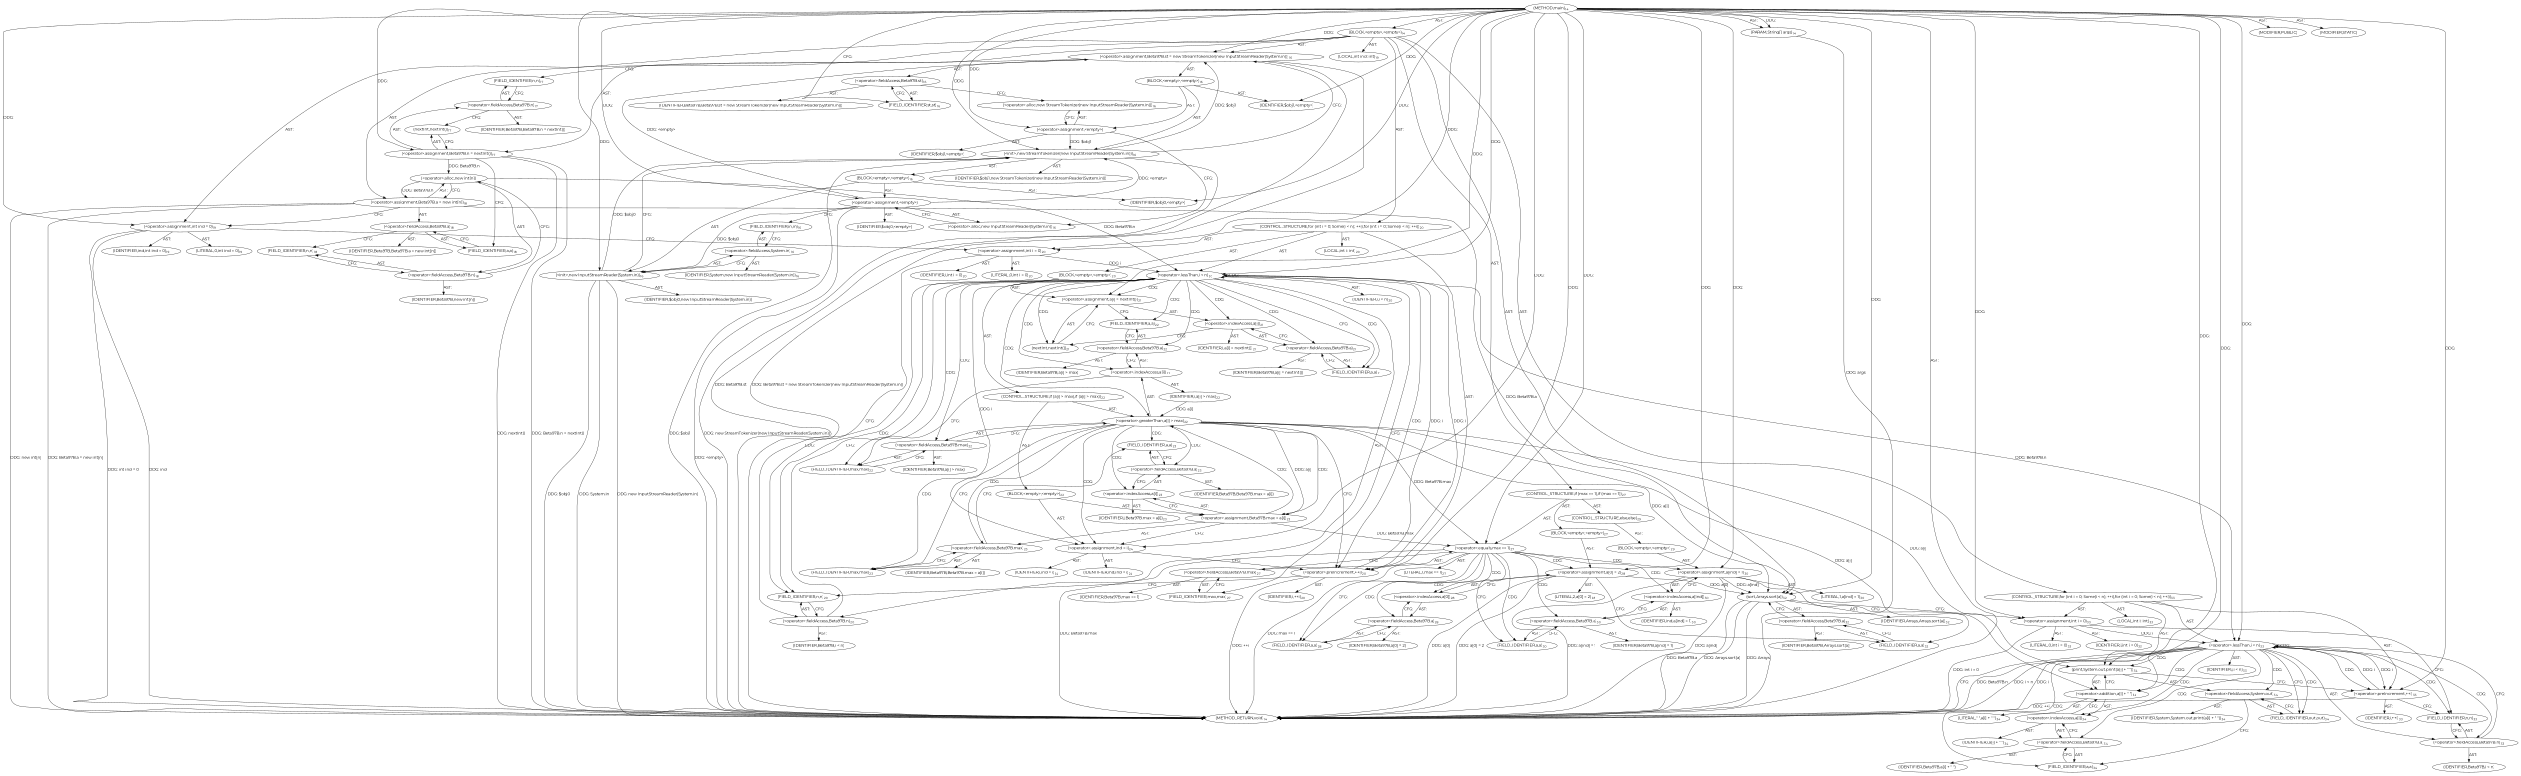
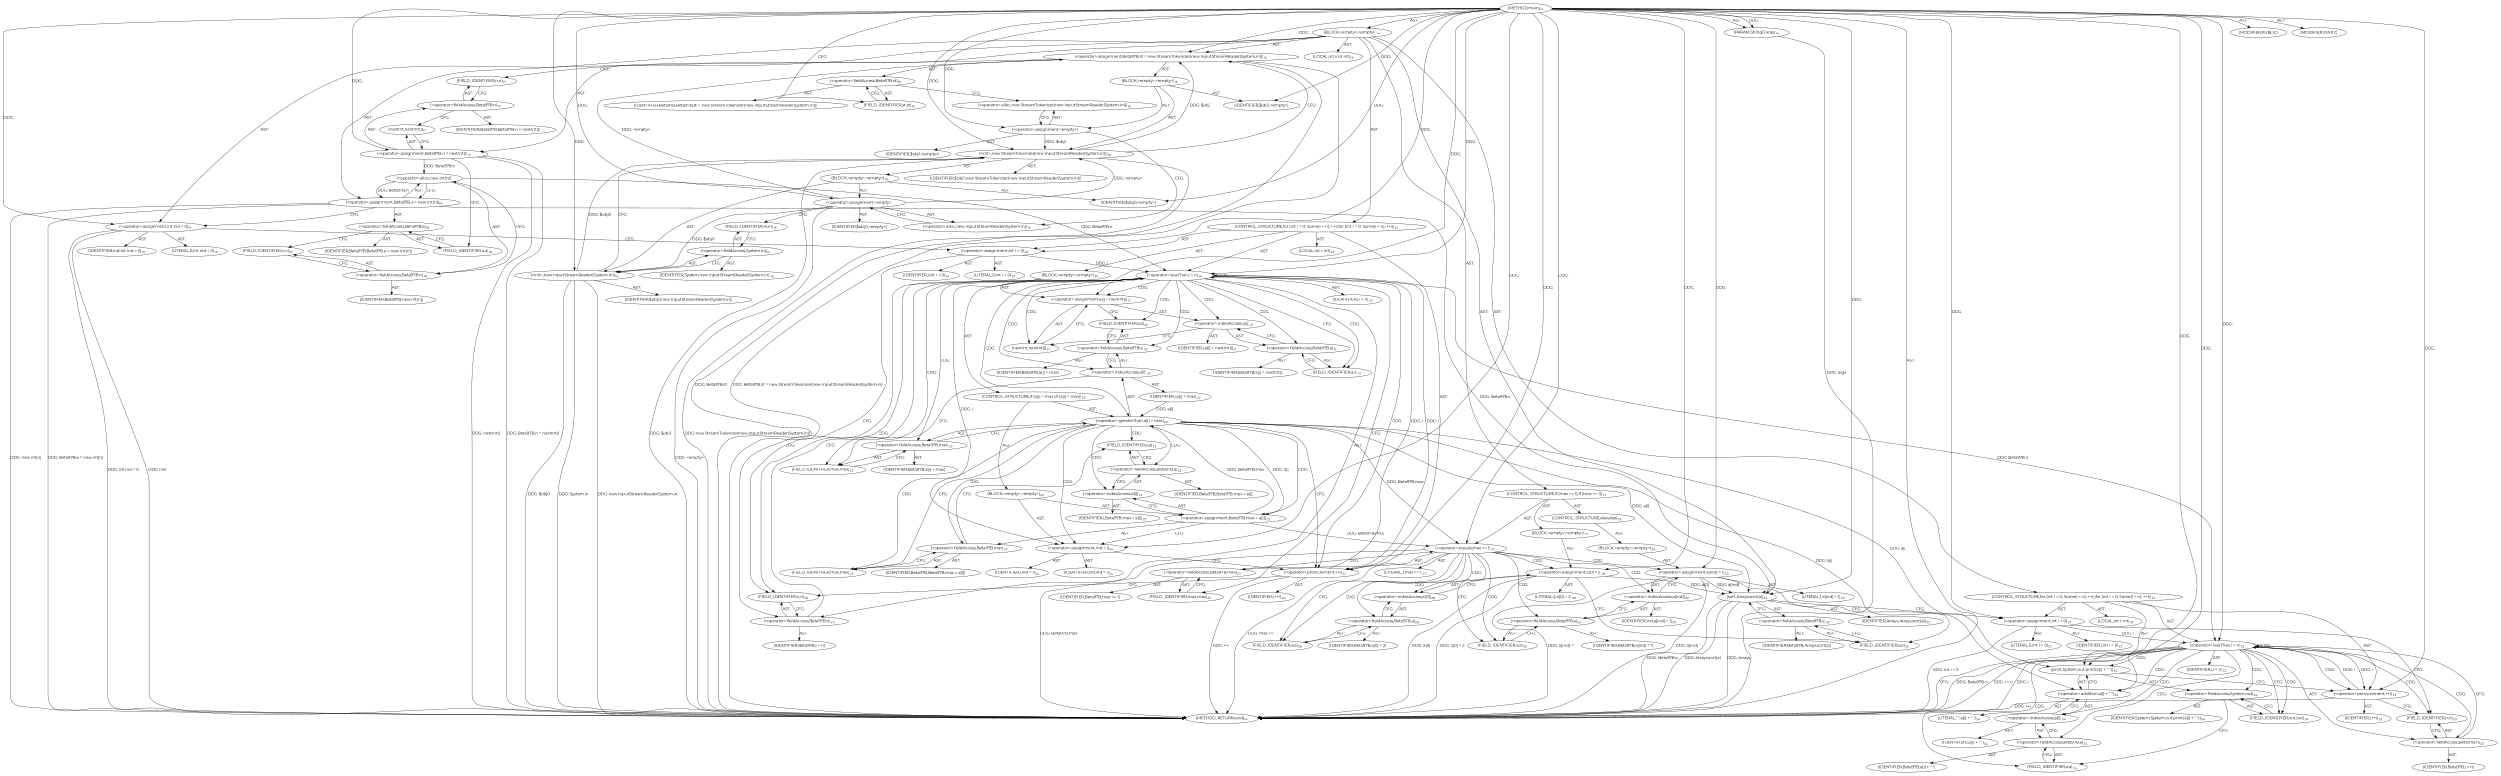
edge "(<operator>.assignment,Beta97B.max = a[i])" -> "(<operator>.greaterThan,a[i] > max)": label "CDG: " -> "DDG: Beta97B.max"
